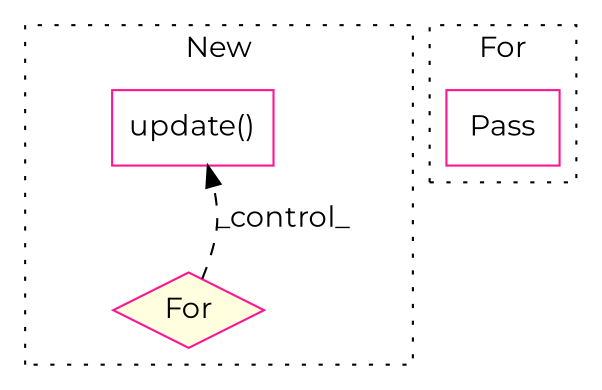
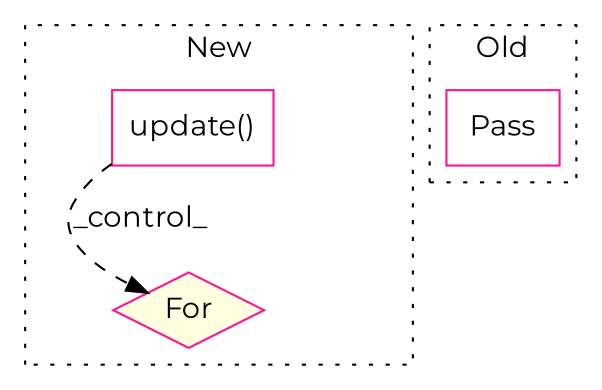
cluster "For": label "For" -> "Old"
edge "For" -> "update()": reversed
